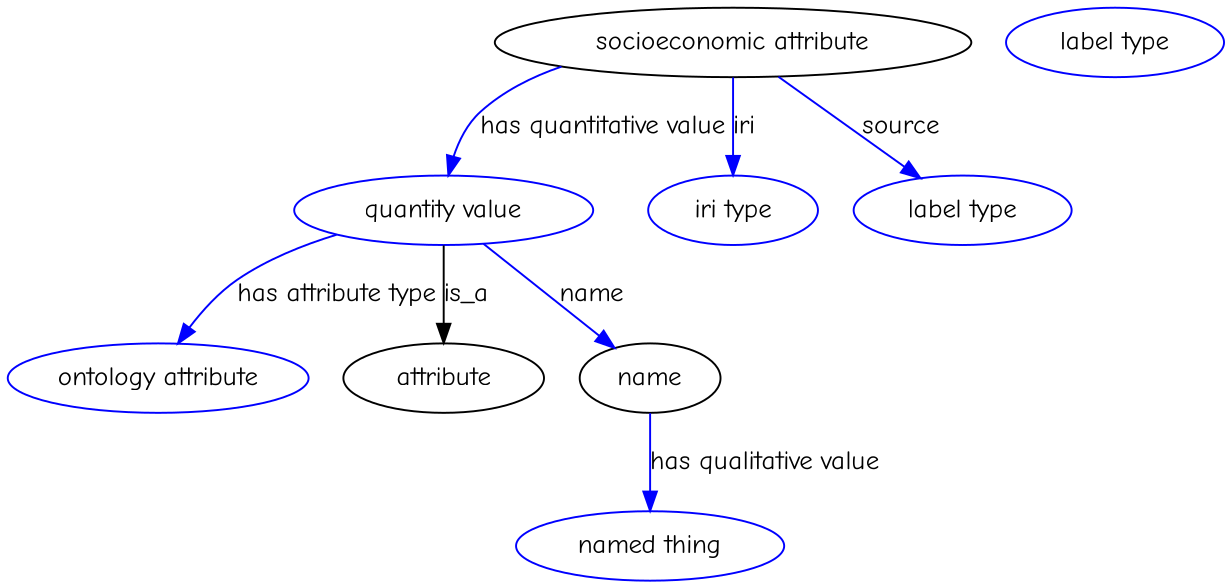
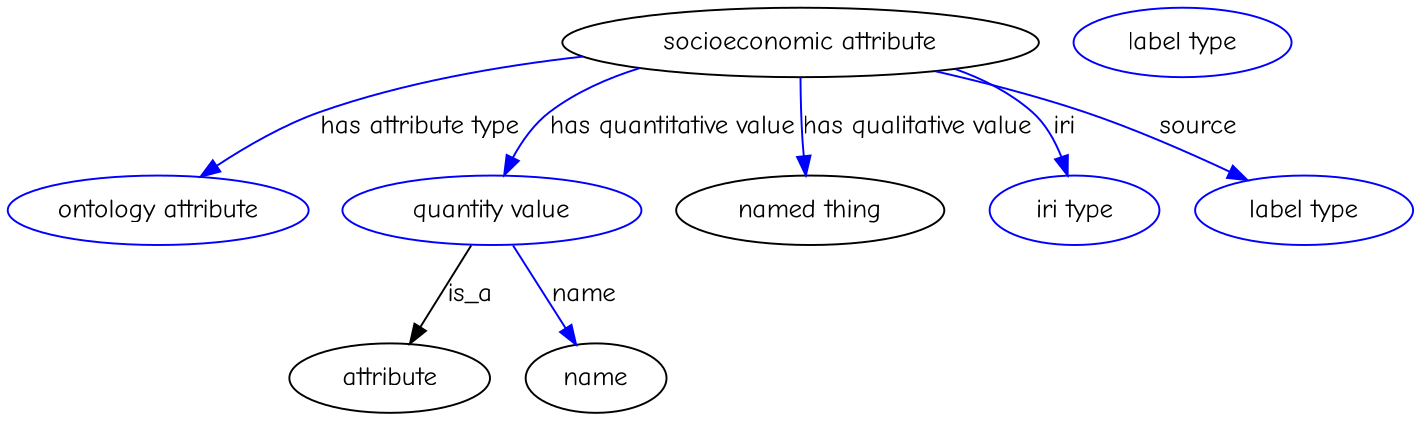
edge "quantity value" -> "ontology attribute": now "socioeconomic attribute" -> "ontology attribute"
edge "name" -> "named thing": now "socioeconomic attribute" -> "named thing"
node "named thing": color blue -> black
